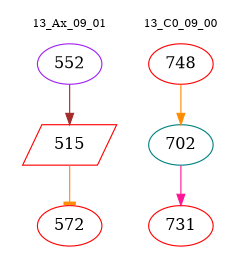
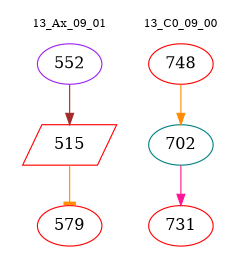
node "572": label "572" -> "579"
